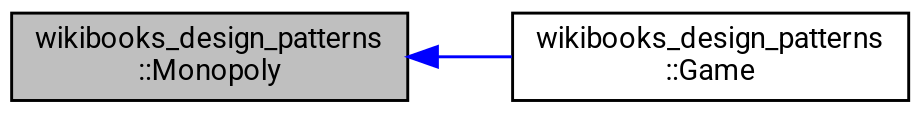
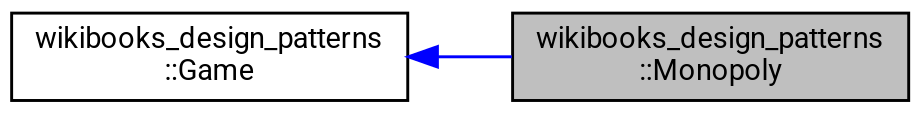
edge "wikibooks_design_patterns ::Game" -> "wikibooks_design_patterns ::Monopoly": reversed
